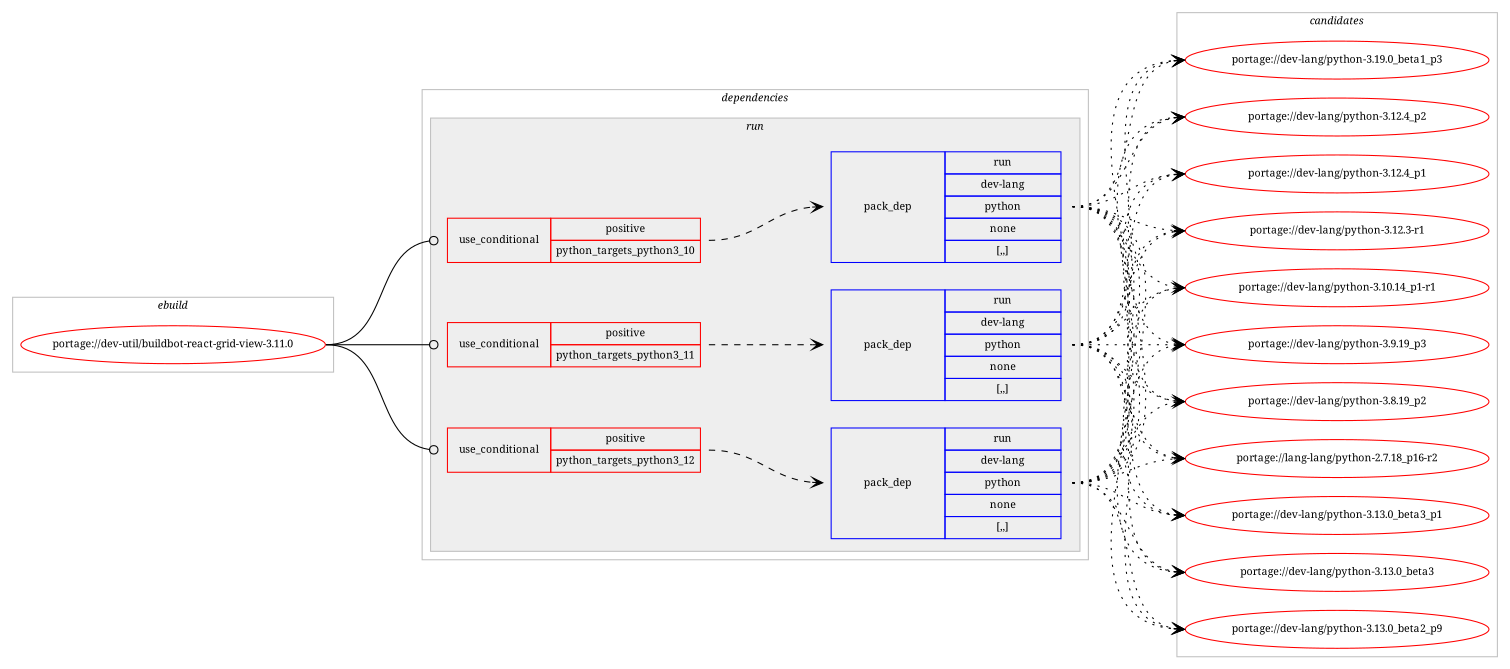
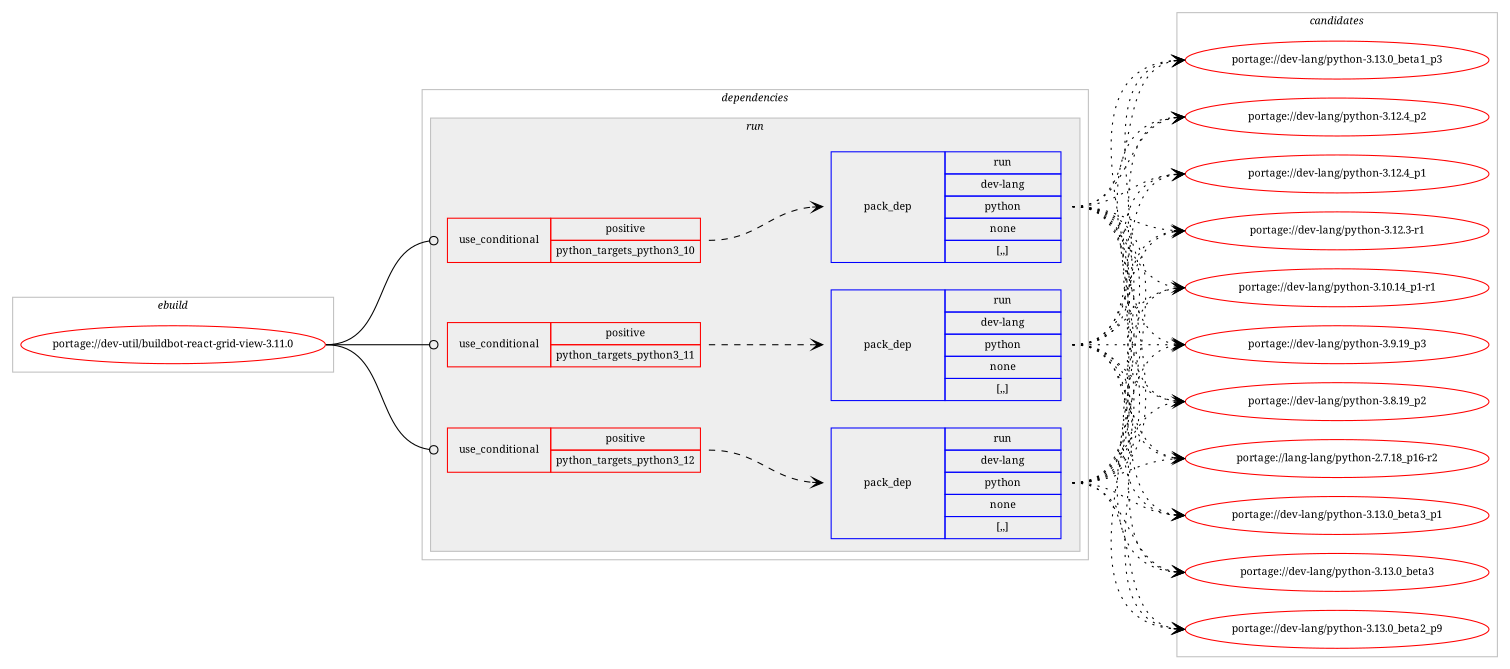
node "portage://dev-lang/python-3.19.0_beta1_p3": label "portage://dev-lang/python-3.19.0_beta1_p3" -> "portage://dev-lang/python-3.13.0_beta1_p3"
